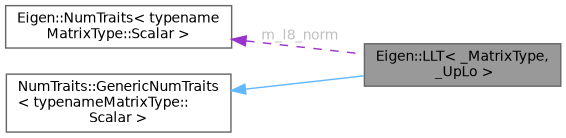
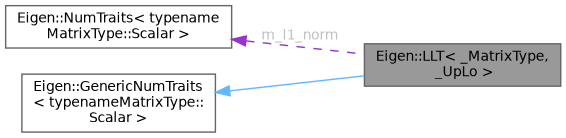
edge "Eigen::LLT< _MatrixType, _UpLo >" -> "Eigen::NumTraits< typename MatrixType::Scalar >": label " m_l8_norm" -> " m_l1_norm"
node "NumTraits::GenericNumTraits < typenameMatrixType:: Scalar >": label "NumTraits::GenericNumTraits < typenameMatrixType:: Scalar >" -> "Eigen::GenericNumTraits < typenameMatrixType:: Scalar >"
